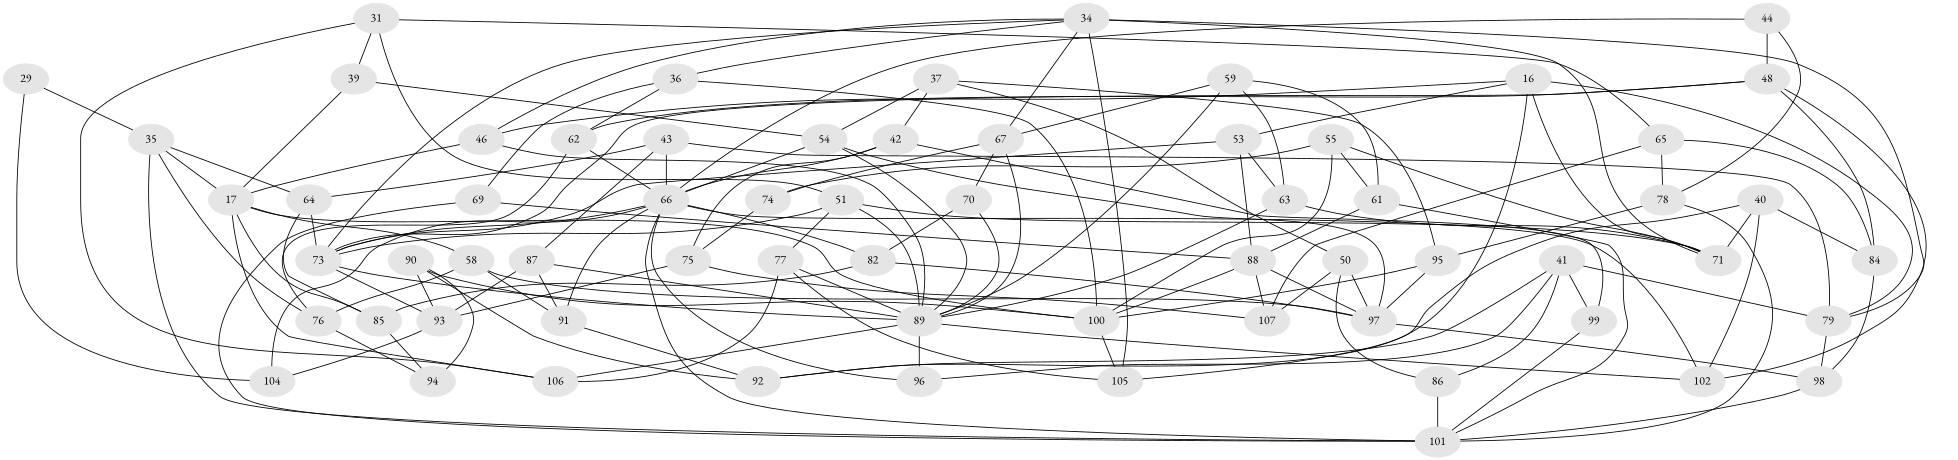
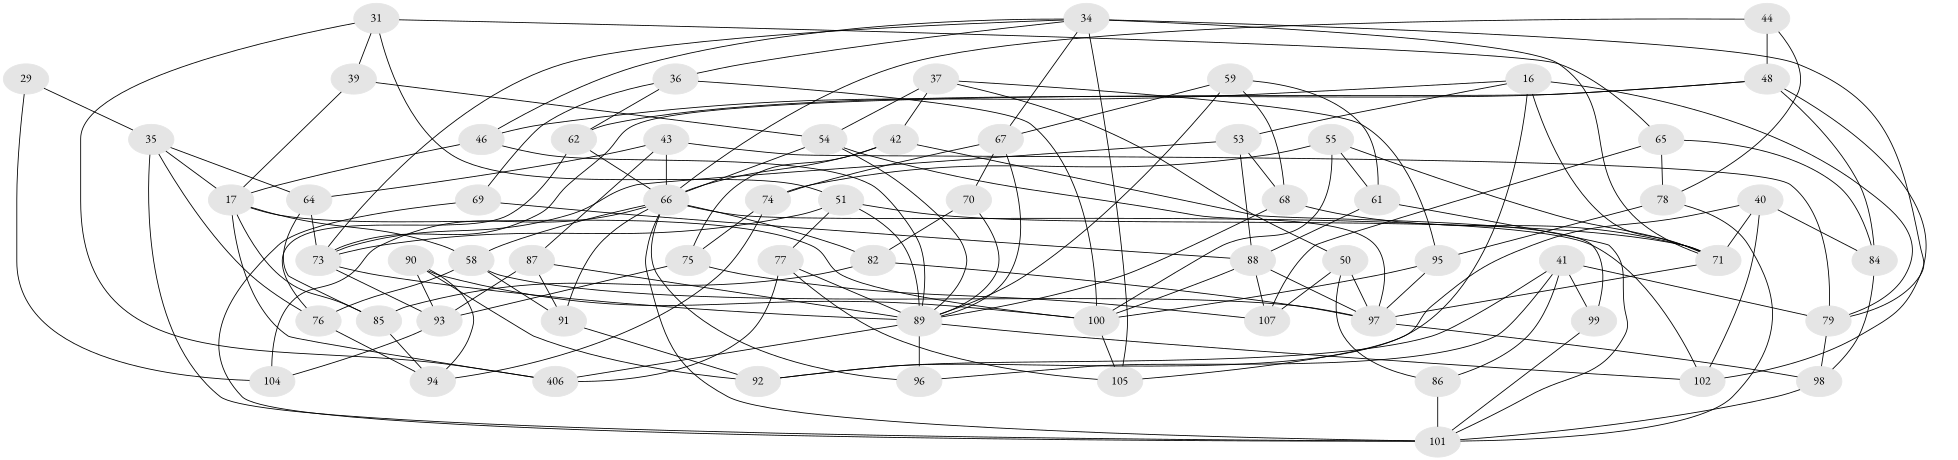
node "63": label "63" -> "68"
edge "66" -- "73": now "66" -- "58"
edge "71" -- "97": added
edge "74" -- "94": added
node "106": label "106" -> "406"
